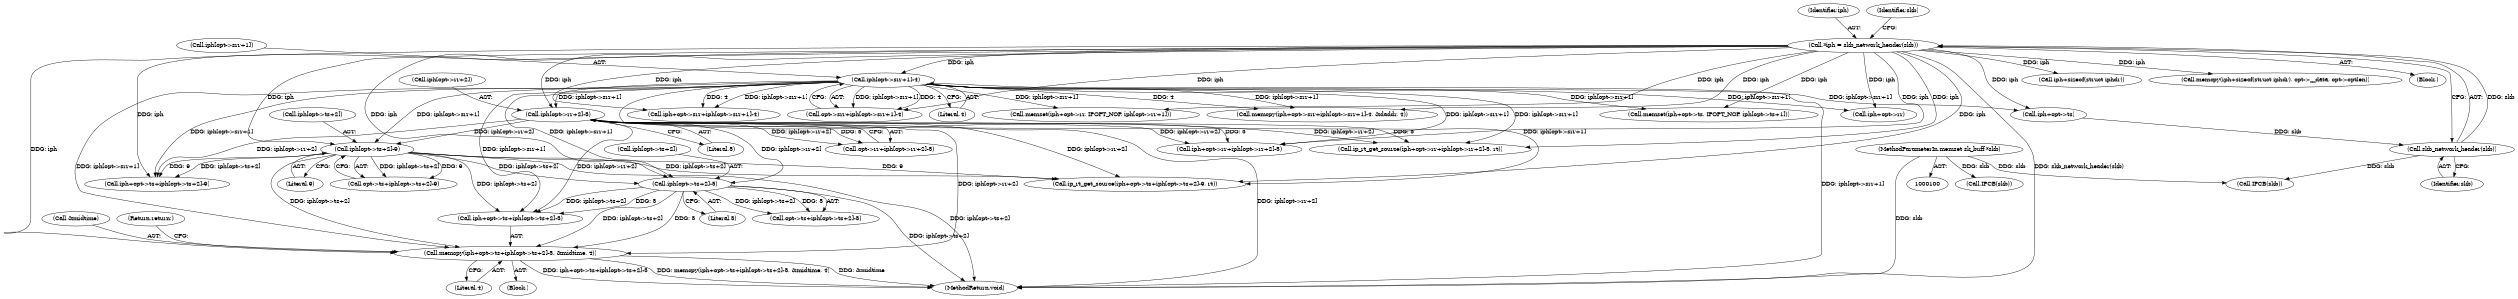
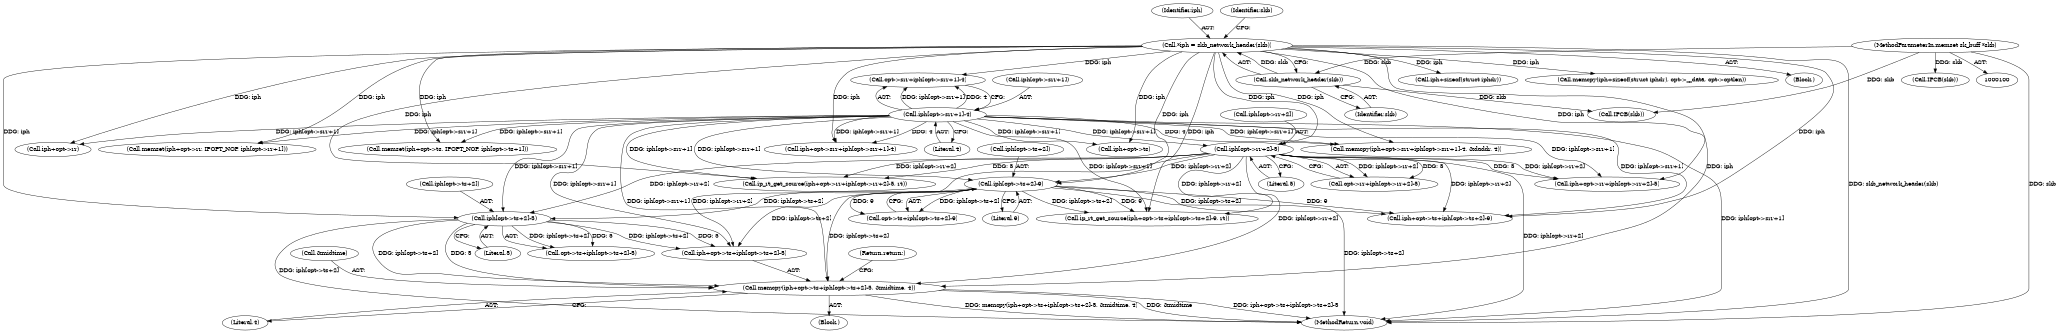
edge "(Call,*iph = skb_network_header(skb))" -> "(Call,iph[opt->srr+1]-4)": removed, label "DDG: iph"
edge "(Call,iph+opt->ts)" -> "(Call,skb_network_header(skb))": now "(MethodParameterIn,memset sk_buff *skb)" -> "(Call,skb_network_header(skb))"
